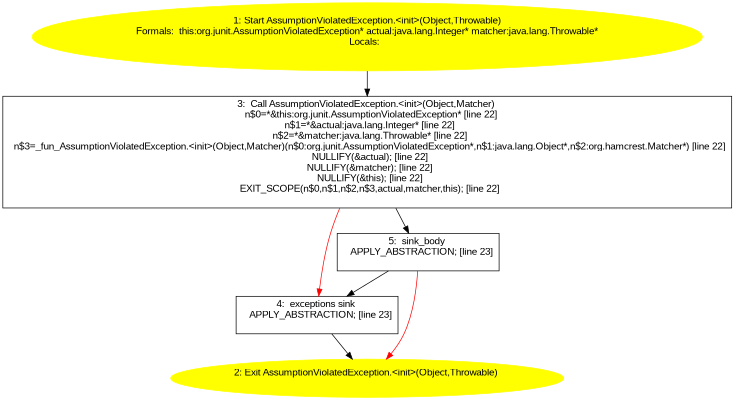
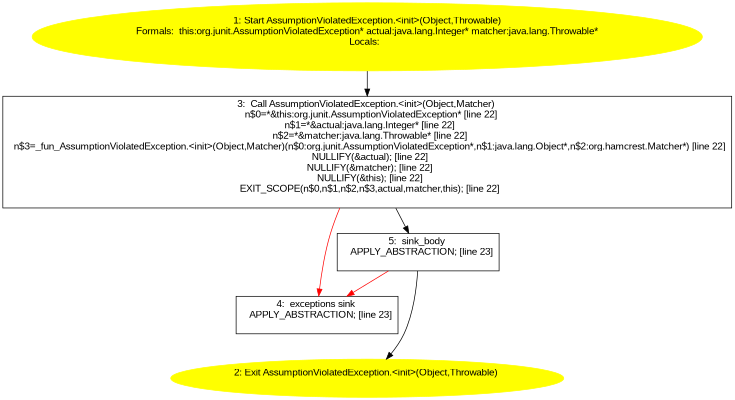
edge "5:  sink_body APPLY_ABSTRACTION; [line 23]" -> "4:  exceptions sink APPLY_ABSTRACTION; [line 23]": color black -> red
edge "5:  sink_body APPLY_ABSTRACTION; [line 23]" -> "2: Exit AssumptionViolatedException.<init>(Object,Throwable)": color red -> black
edge "4:  exceptions sink APPLY_ABSTRACTION; [line 23]" -> "2: Exit AssumptionViolatedException.<init>(Object,Throwable)": removed
